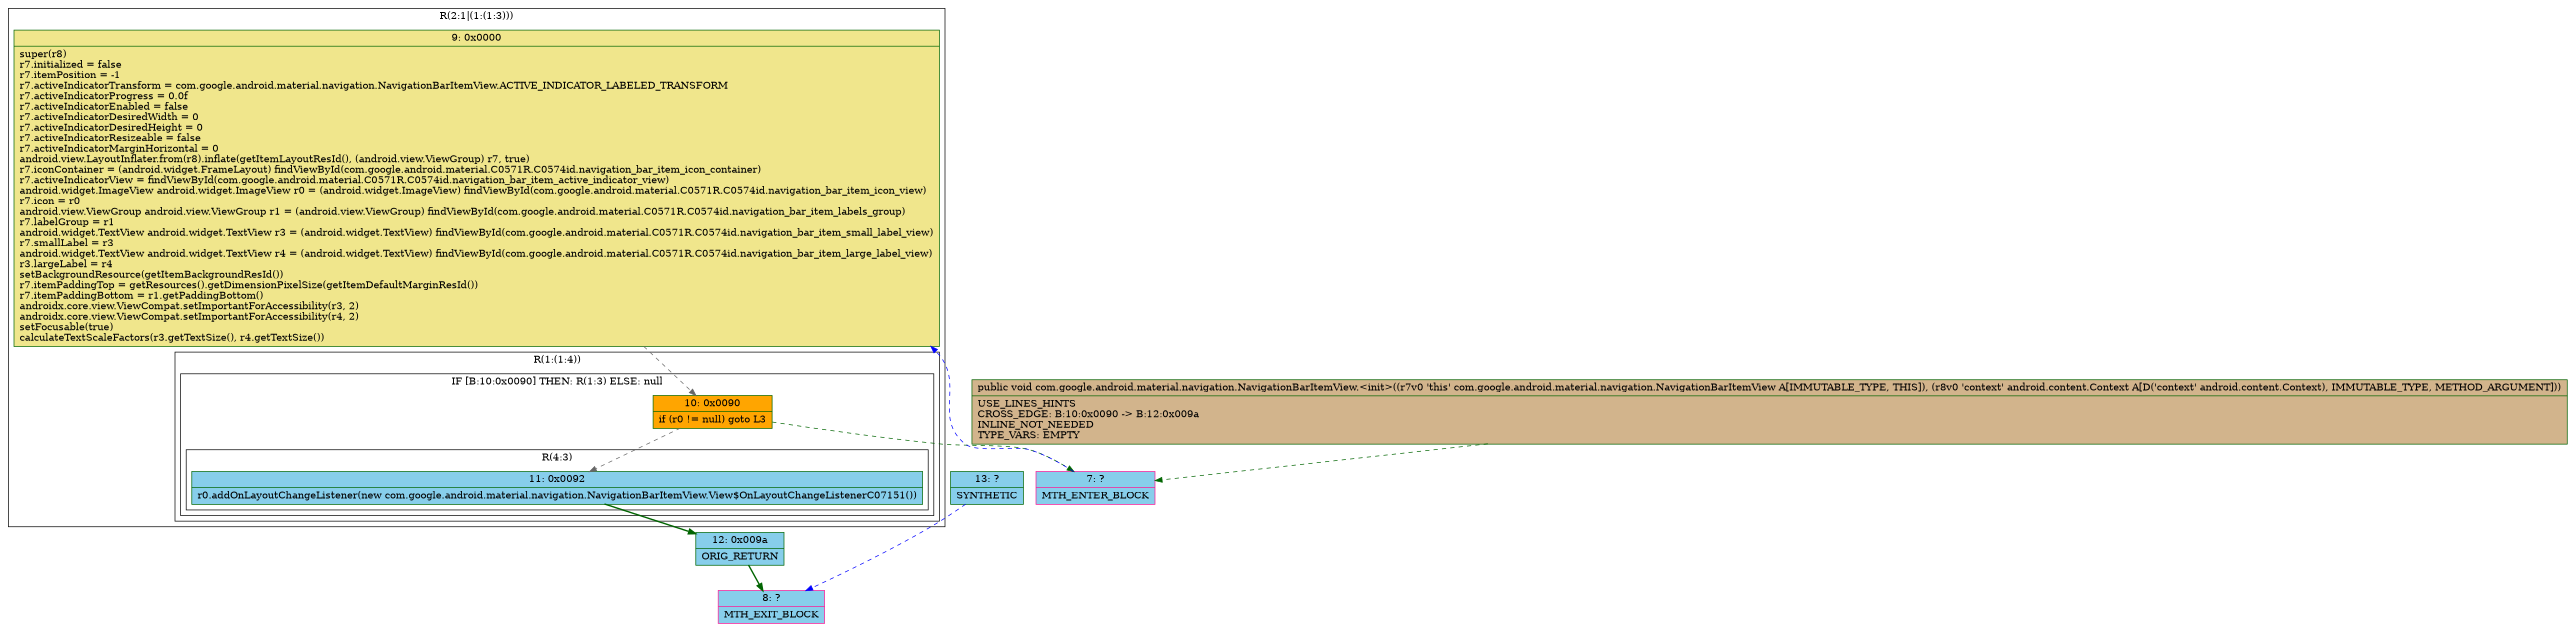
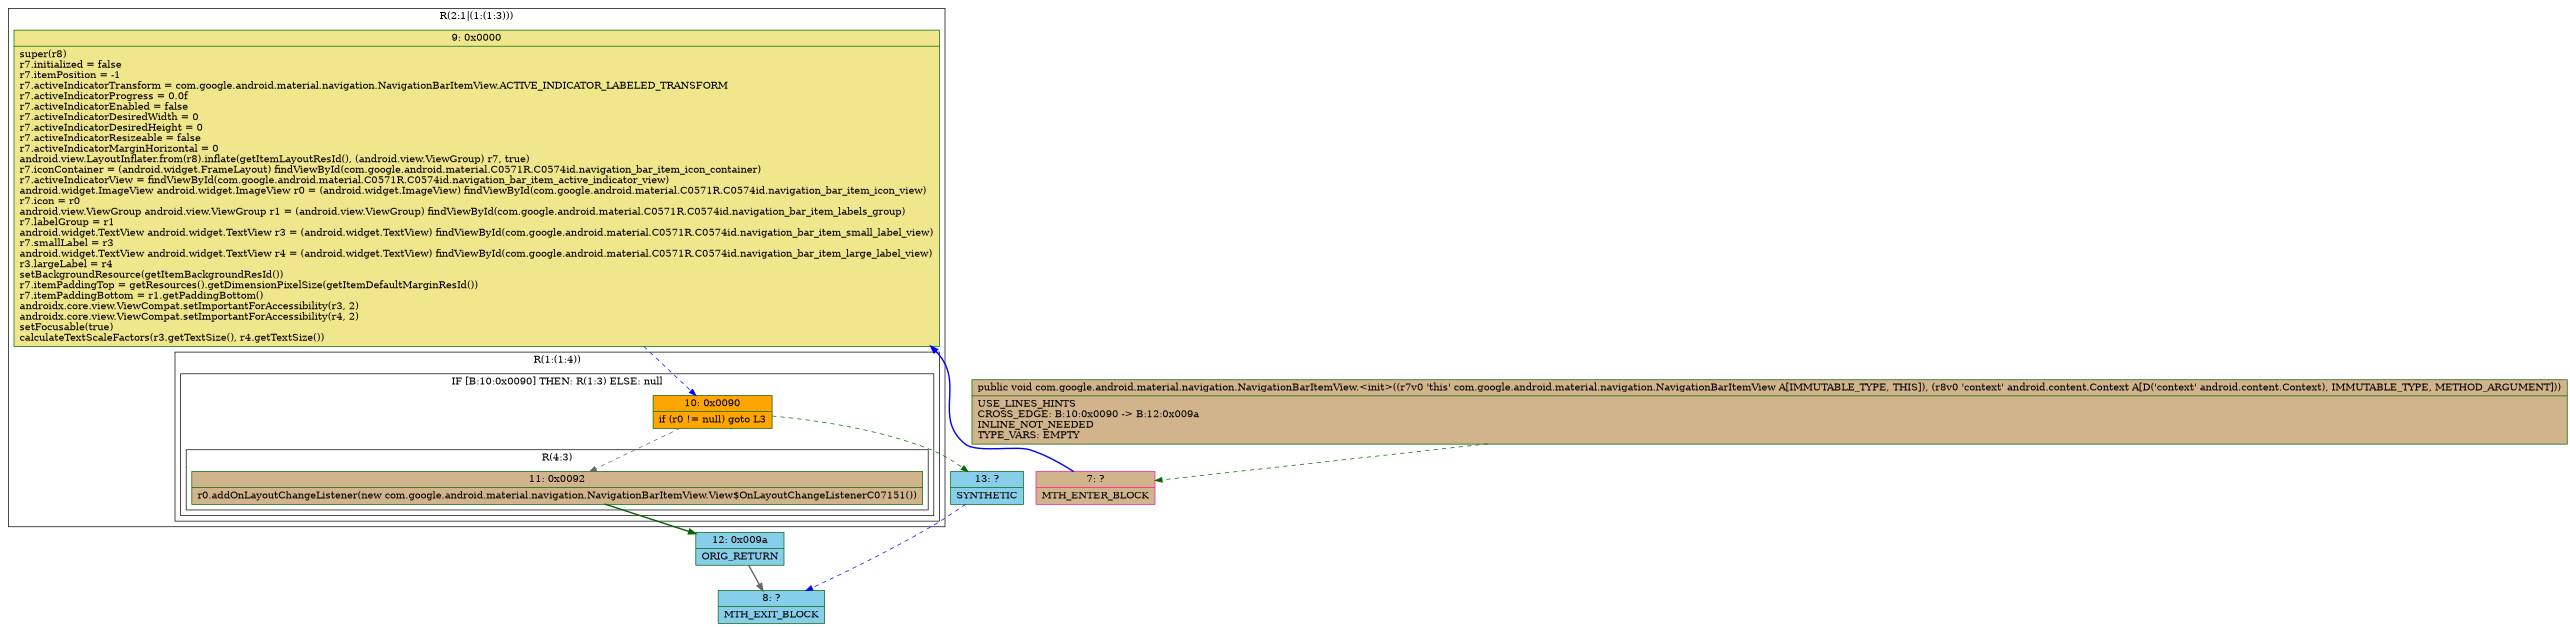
edge "9: 0x0000" -> "10: 0x0090": color gray40 -> blue
edge "7: ?" -> "9: 0x0000": style dashed -> bold
edge "10: 0x0090" -> "7: ?": now "10: 0x0090" -> "13: ?"
node "11: 0x0092": fillcolor skyblue -> tan
node "7: ?": fillcolor skyblue -> tan
edge "12: 0x009a" -> "8: ?": color darkgreen -> gray40
node "8: ?": color deeppink -> darkgreen
